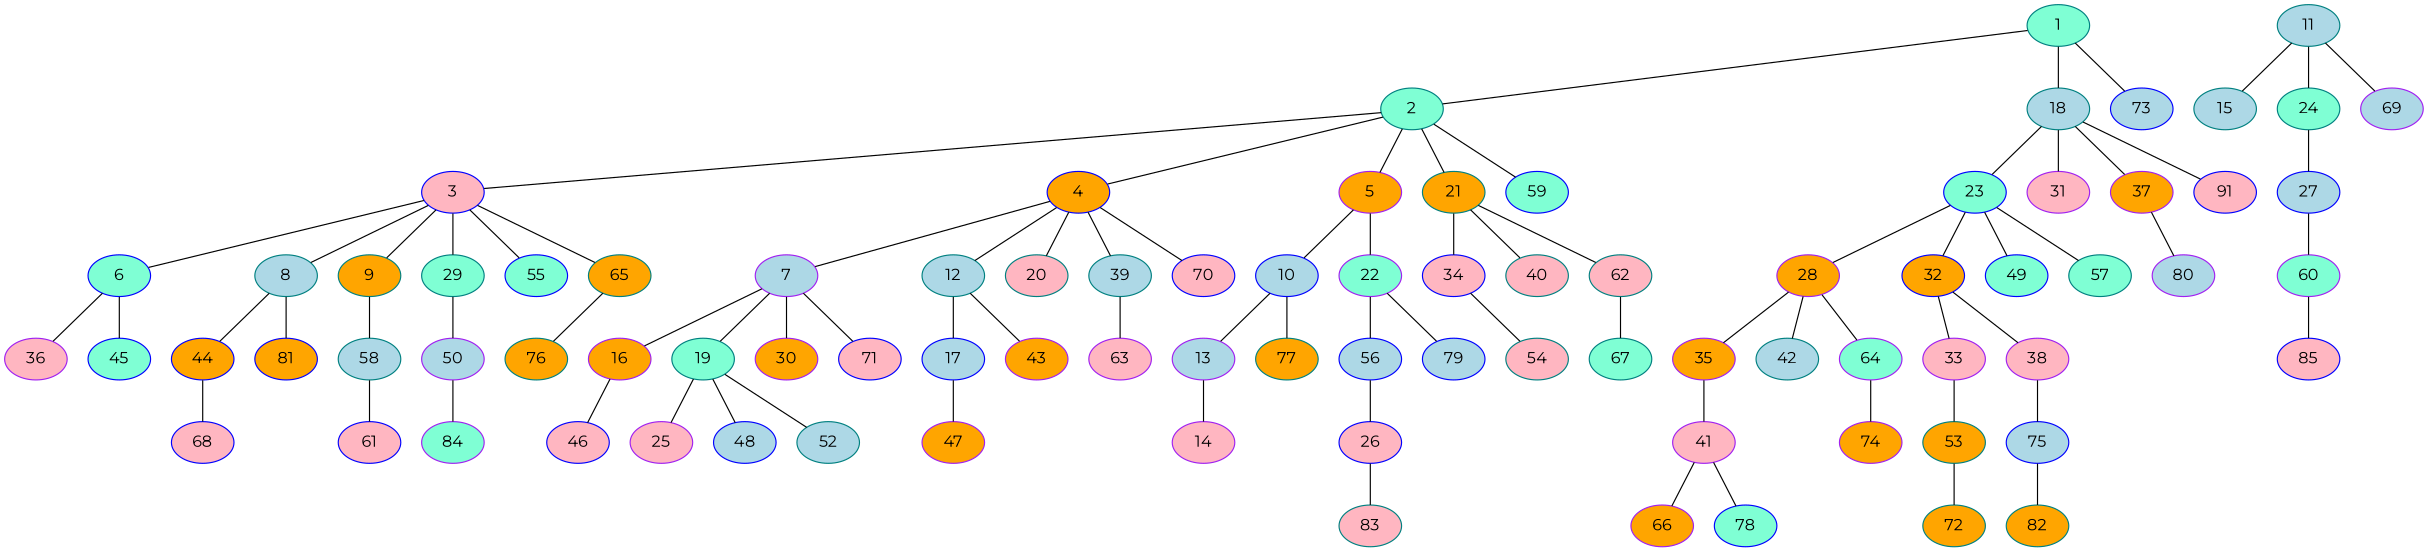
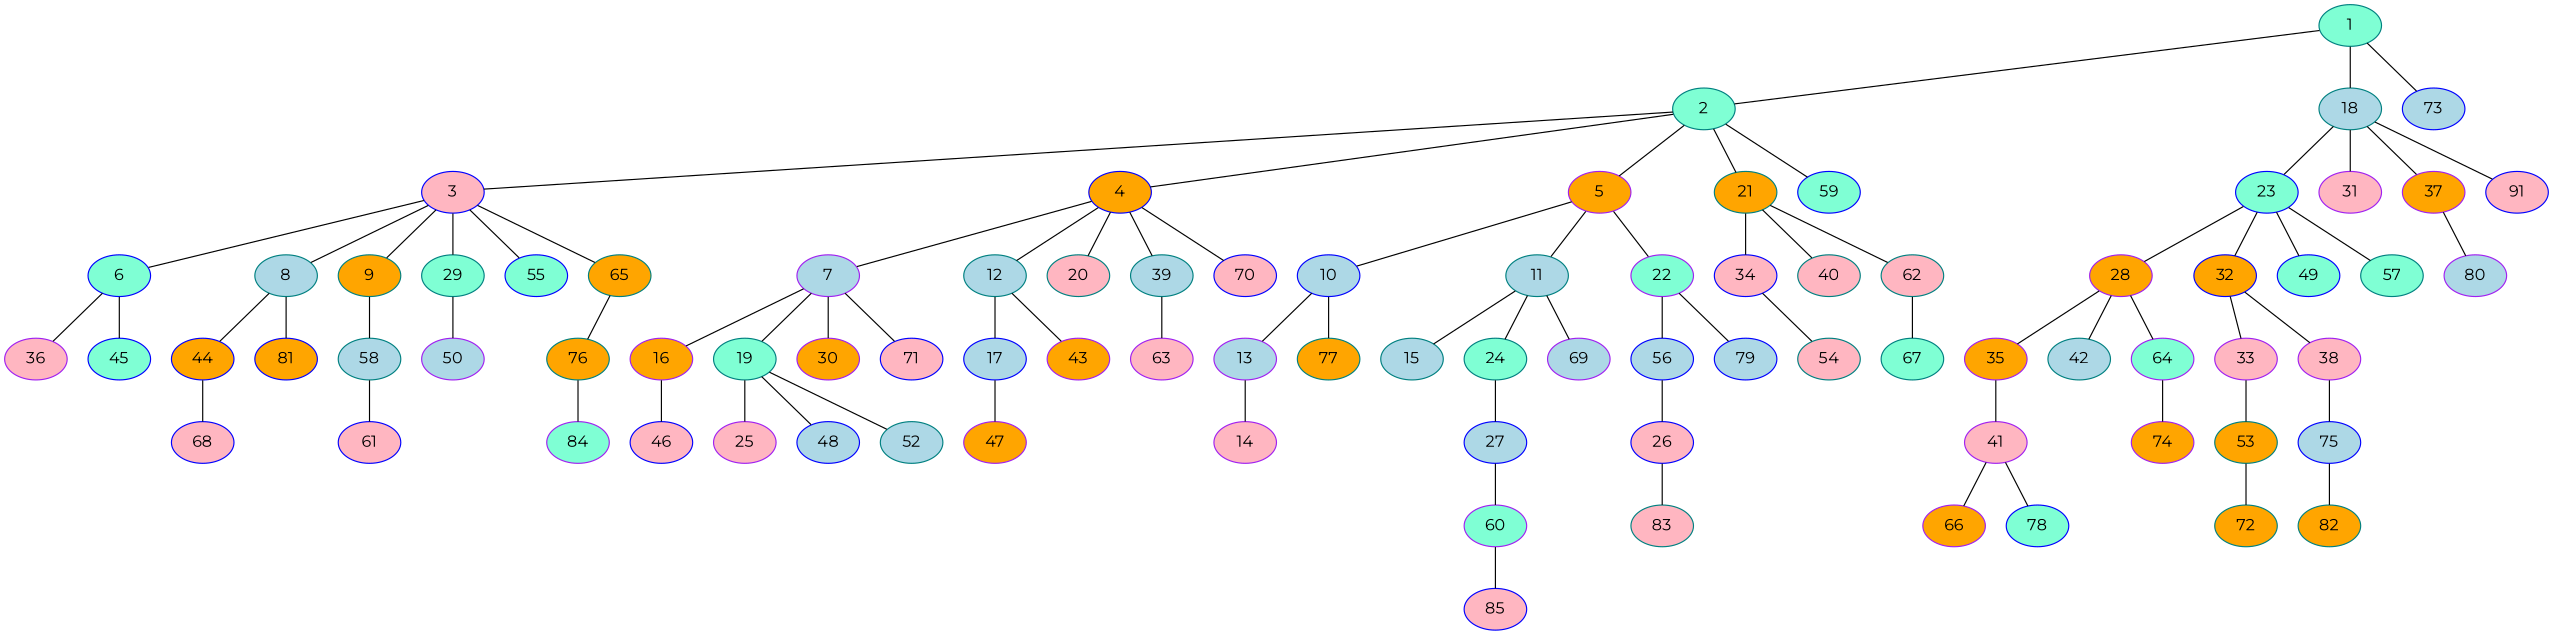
edge "5" -- "11": added
edge "50" -- "84": now "76" -- "84"
